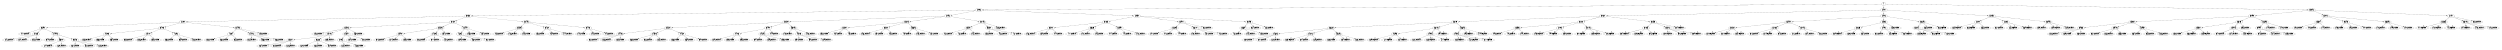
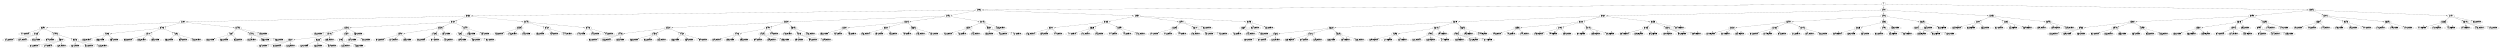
node "2618 positive": added
